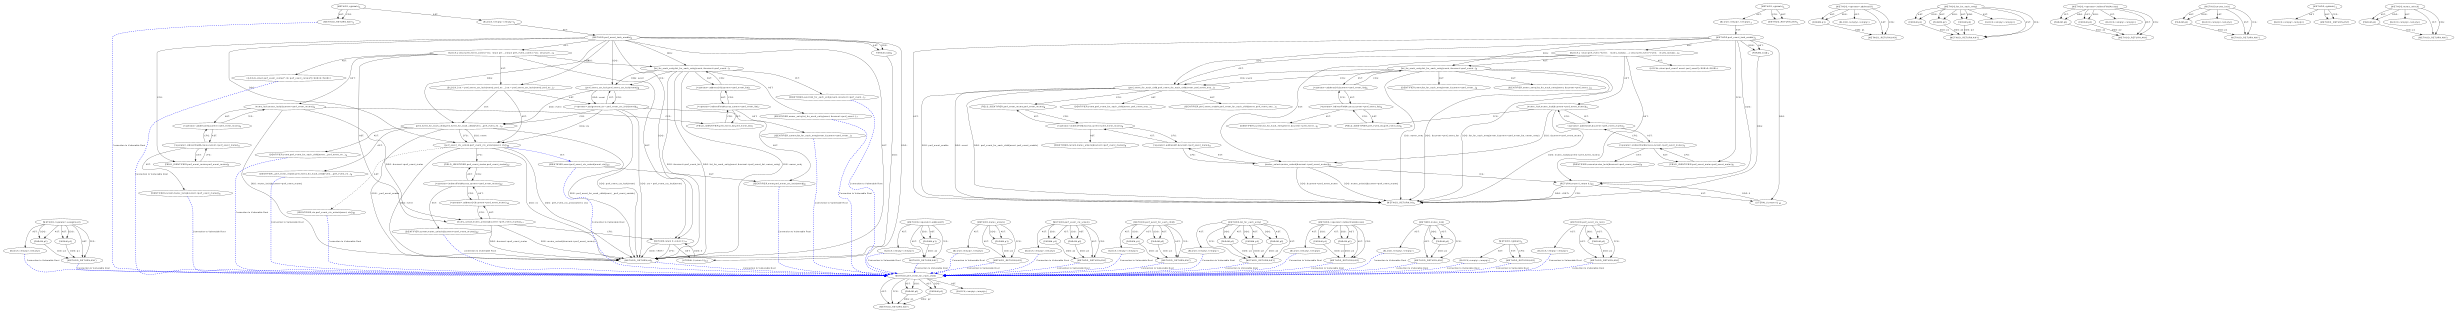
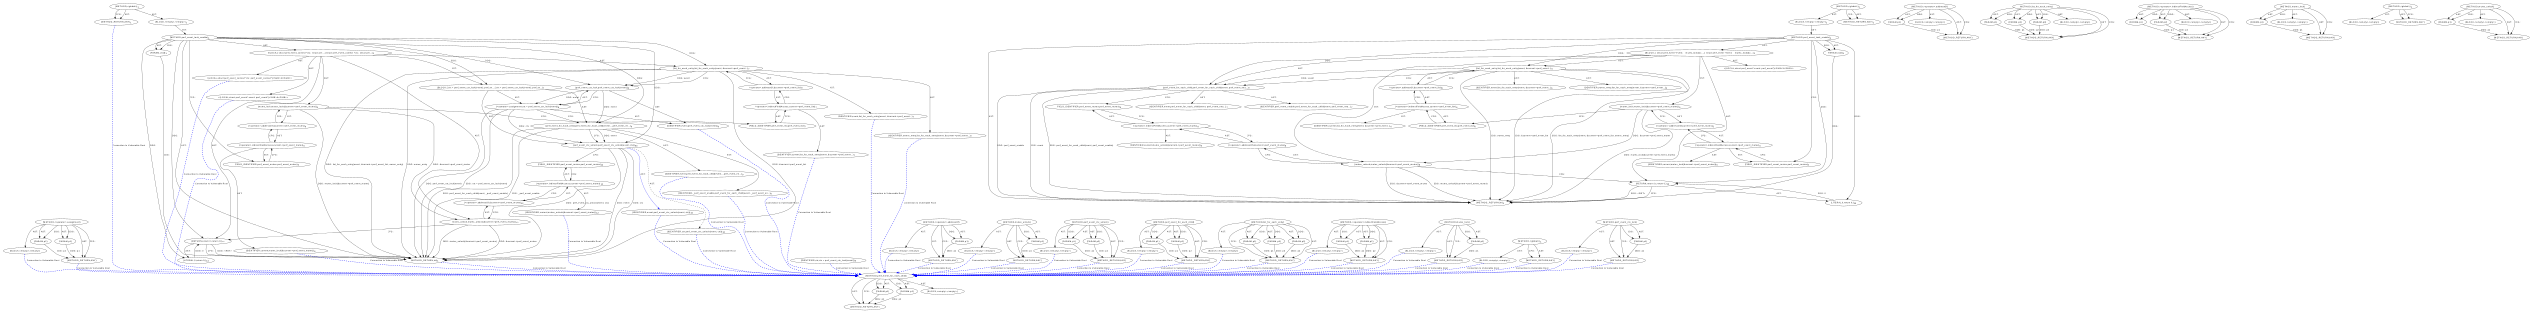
node "<(LOCAL,struct perf_event* event: perf_event*)<SUB>4</SUB>>": added
edge "(IDENTIFIER,event,perf_event_ctx_unlock(event, ctx))" -> "(IDENTIFIER,event,perf_event_ctx_lock(event))": now "(perf_event_ctx_lock,perf_event_ctx_lock(event))" -> "(IDENTIFIER,event,perf_event_ctx_lock(event))"
node "(IDENTIFIER,ctx,ctx = perf_event_ctx_lock(event))": added
